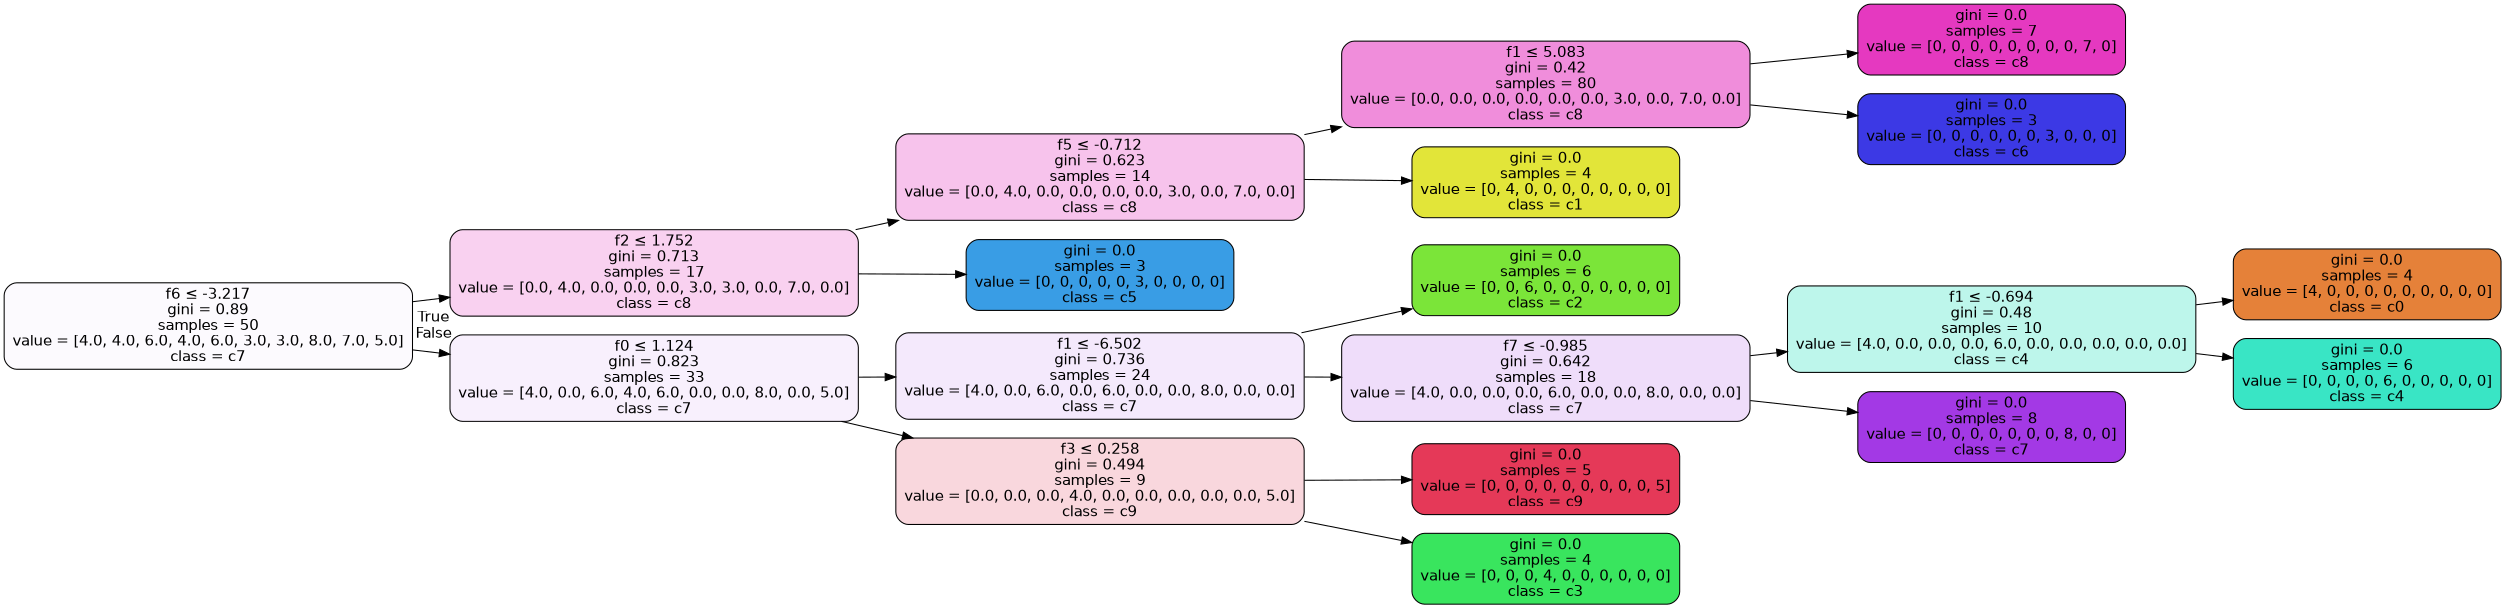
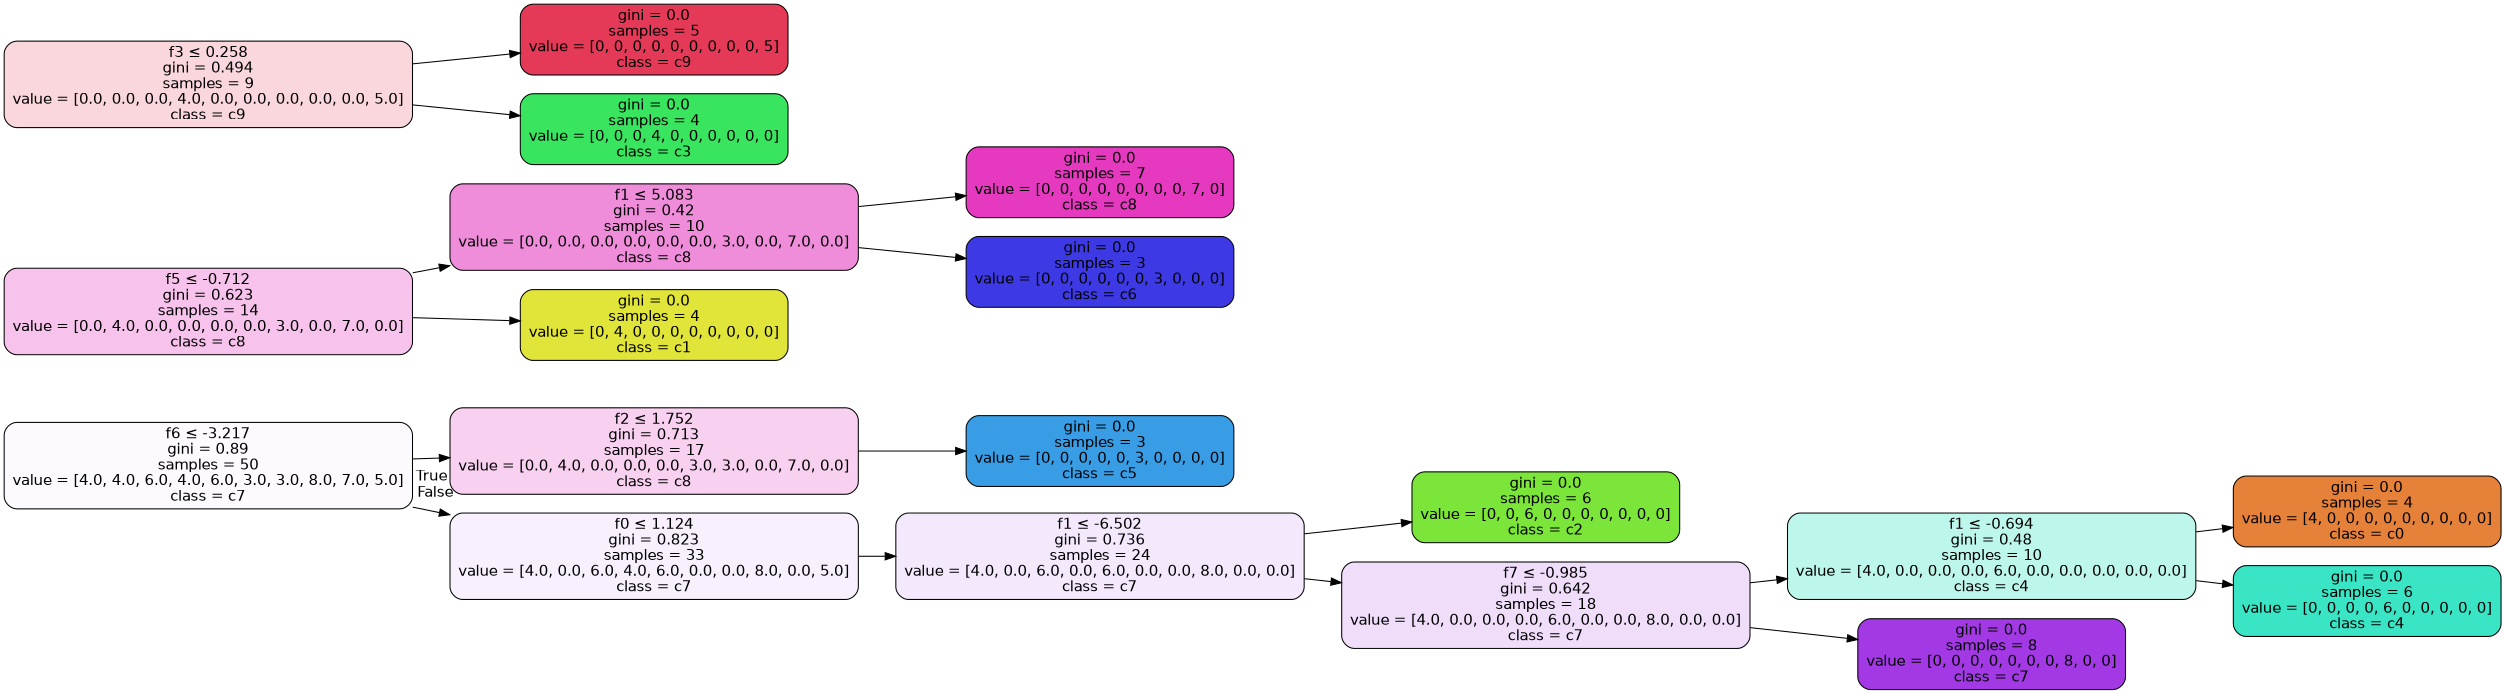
node "f1 ≤ 5.083": text "samples = 80" -> "samples = 10"
edge "f2 ≤ 1.752" -> "f5 ≤ -0.712": removed
edge "f0 ≤ 1.124" -> "f3 ≤ 0.258": removed
